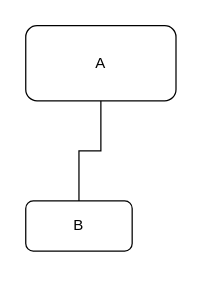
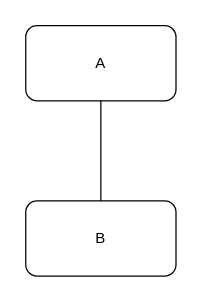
node "B": size 106x50 -> 150x75
